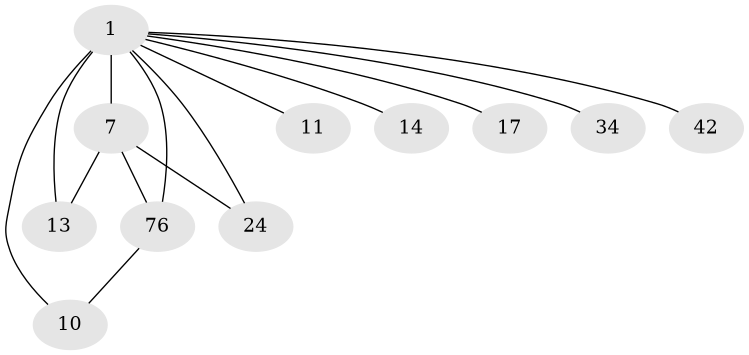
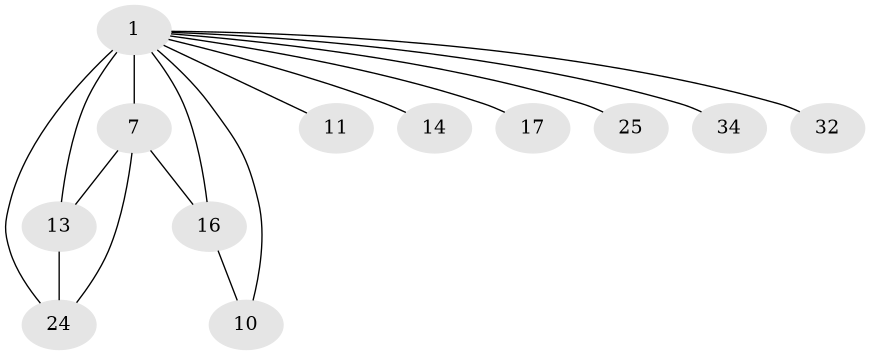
node "25": added
node "42": label "42" -> "32"
node "76": label "76" -> "16"
edge "13" -- "24": added
